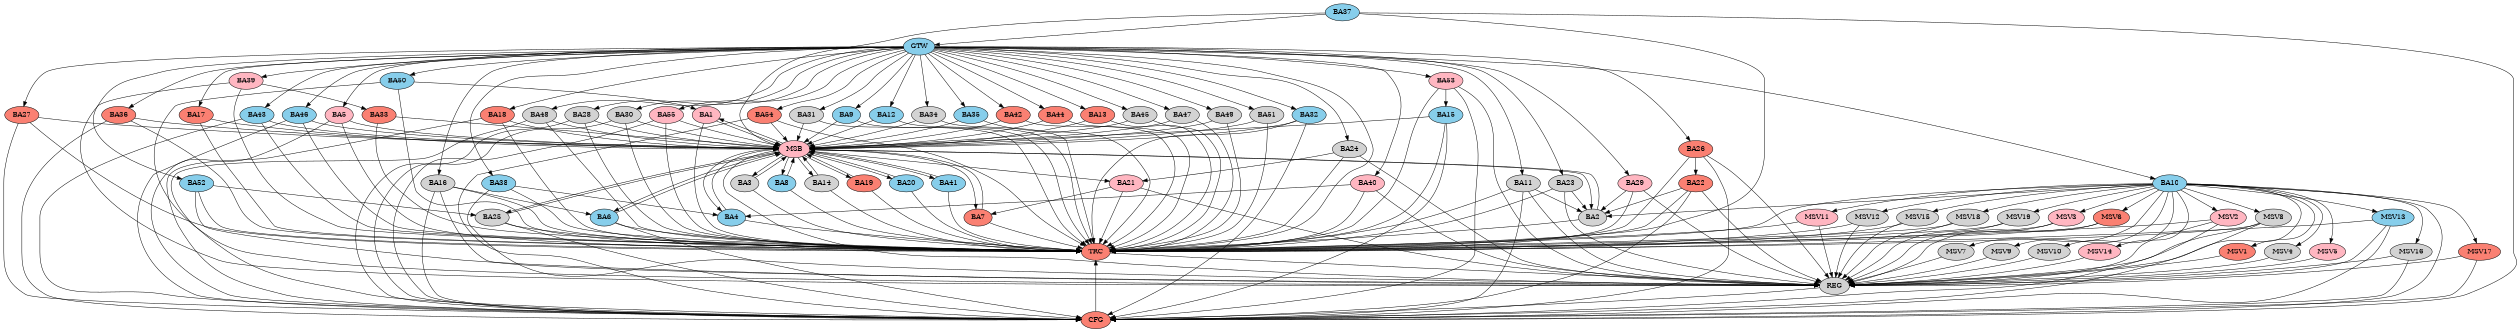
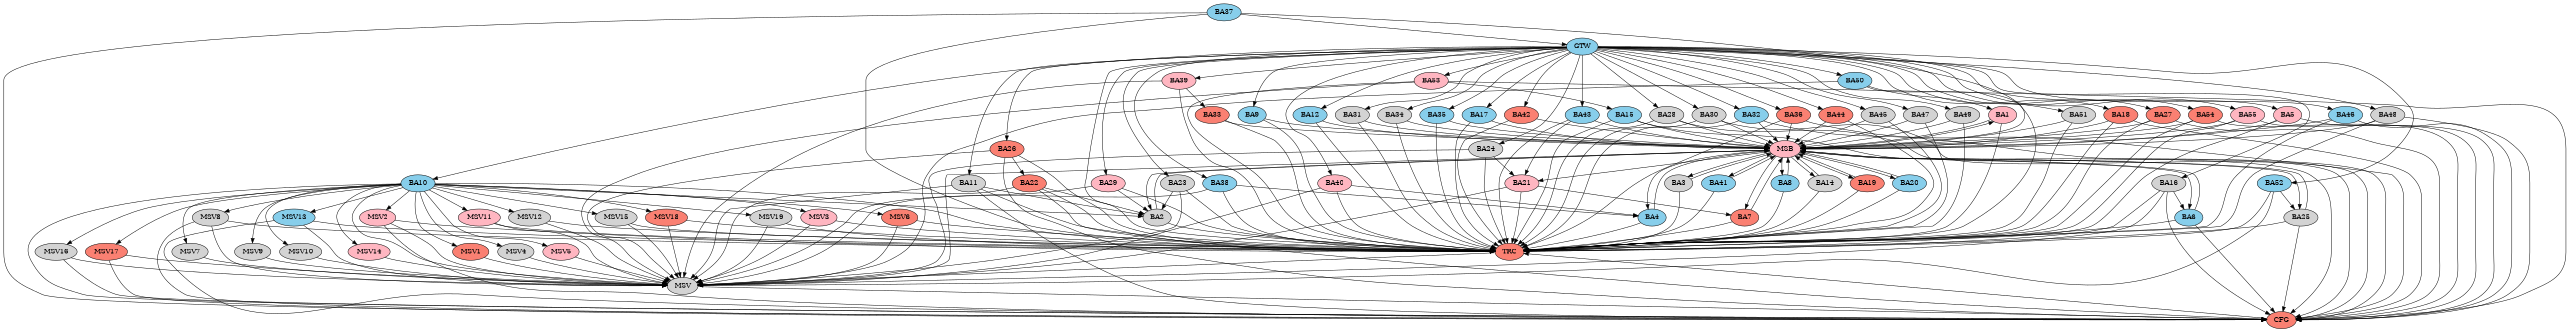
node "BA17": fillcolor salmon -> skyblue
node "BA13": removed
node "MSV18": fillcolor lightgrey -> salmon
node "REG": label "REG" -> "MSV"
edge "BA43" -> "CFG": now "BA43" -> "BA21"
